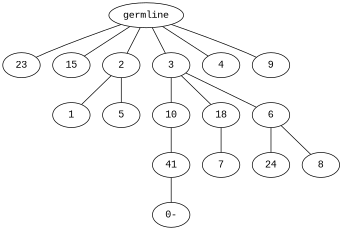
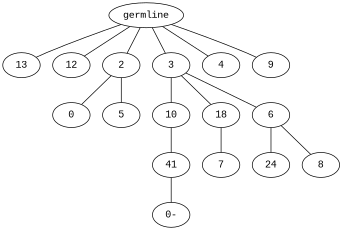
node "23": label "23" -> "13"
node "15": label "15" -> "12"
node "1": label "1" -> "0"
